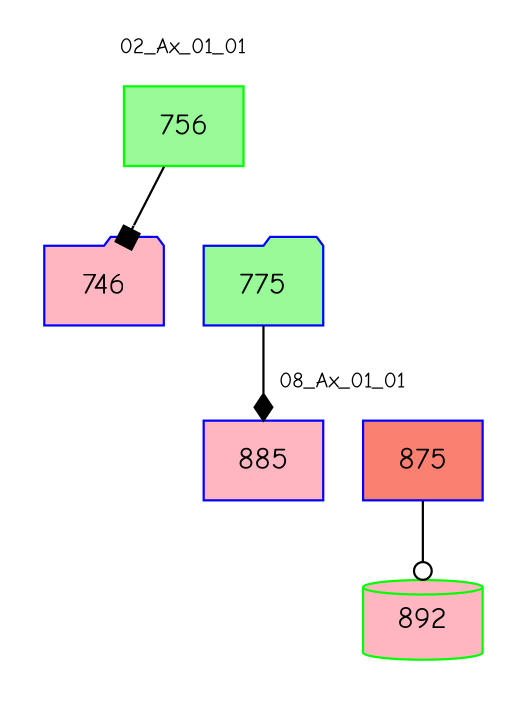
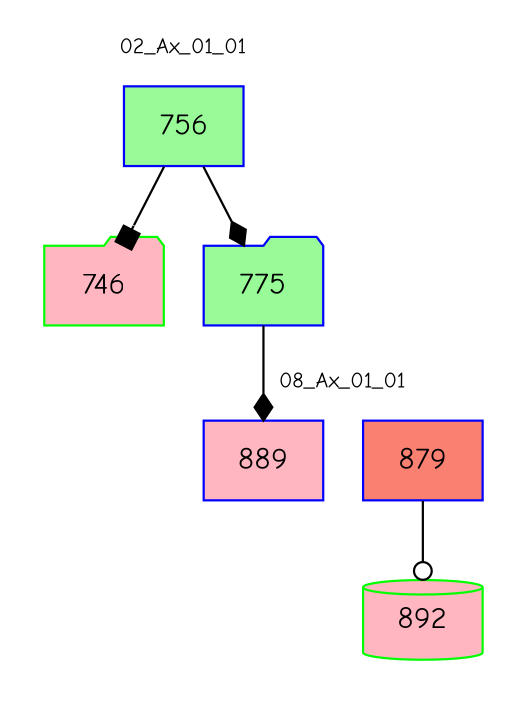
node "756": color green -> blue
edge "756" -> "775": added
node "746": color blue -> green
node "885": label "885" -> "889"
node "875": label "875" -> "879"
